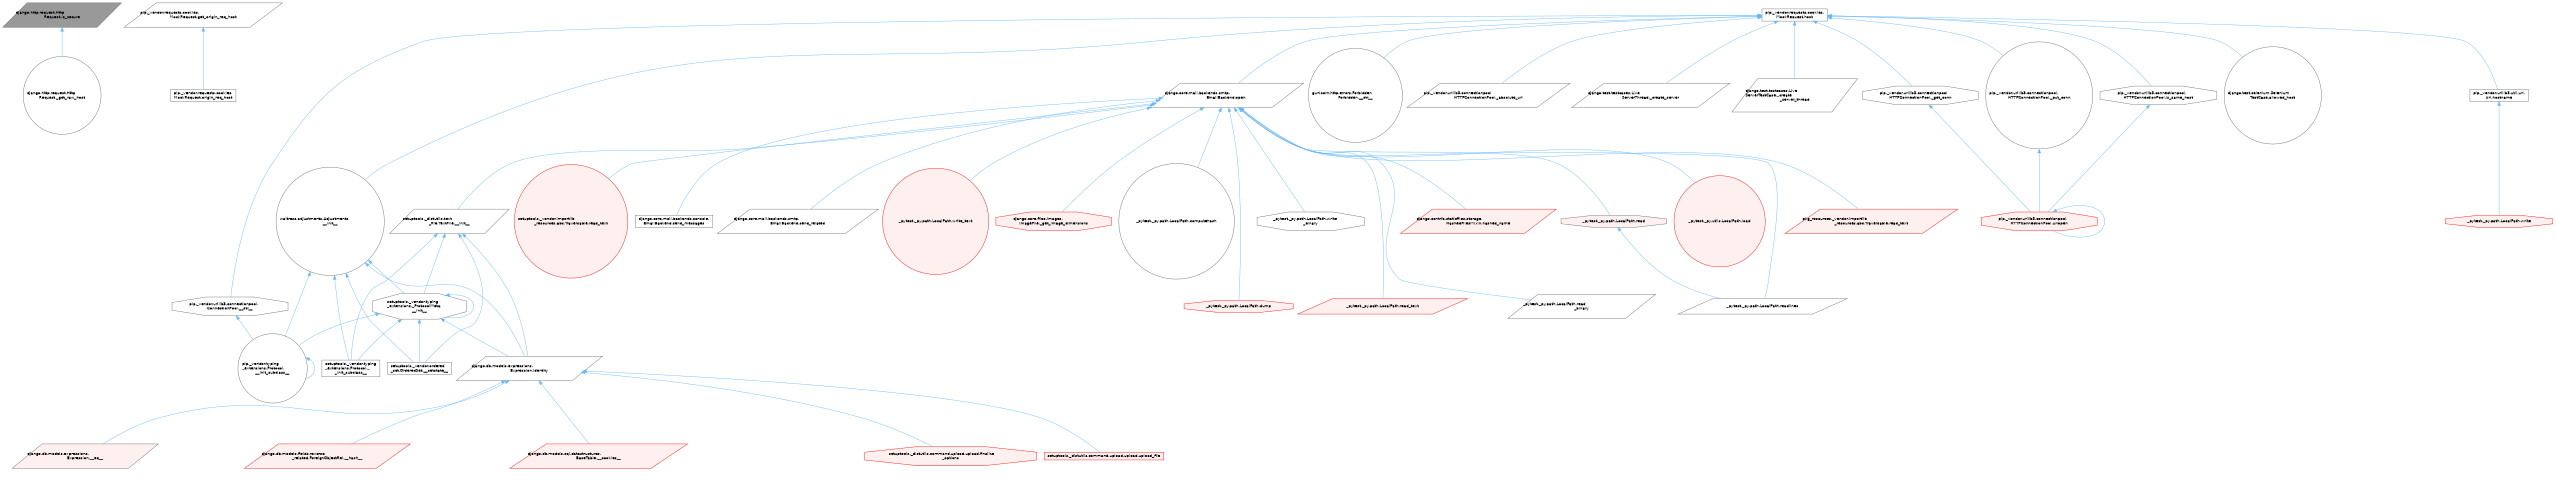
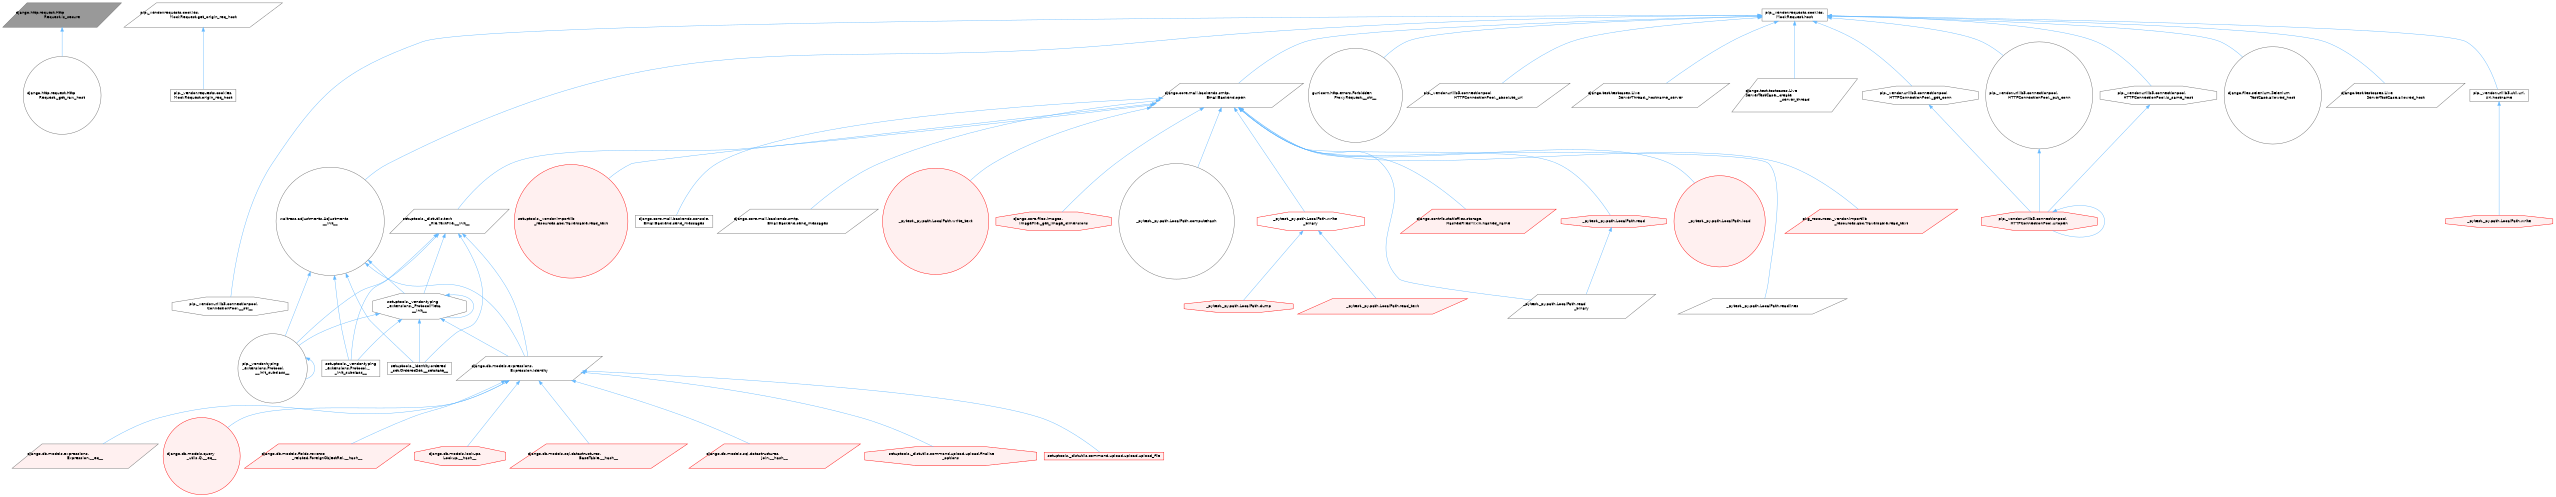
node "gunicorn.http.errors.Forbidden Forbidden.__str__": label "gunicorn.http.errors.Forbidden Forbidden.__str__" -> "gunicorn.http.errors.Forbidden ProxyRequest.__str__"
node "django.test.testcases.Live ServerThread._create_server": label "django.test.testcases.Live ServerThread._create_server" -> "django.test.testcases.Live ServerThread._hostname_server"
node "django.test.selenium.Selenium TestCase.allowed_host": label "django.test.selenium.Selenium TestCase.allowed_host" -> "django.files.selenium.Selenium TestCase.allowed_host"
node "django.test.testcases.Live ServerTestCase.allowed_host": added
edge "_pytest._py.path.LocalPath.read_text" -> "django.core.mail.backends.smtp. EmailBackend.open": now "_pytest._py.path.LocalPath.read_text" -> "_pytest._py.path.LocalPath.write _binary"
edge "_pytest._py.path.LocalPath.dump" -> "django.core.mail.backends.smtp. EmailBackend.open": now "_pytest._py.path.LocalPath.dump" -> "_pytest._py.path.LocalPath.write _binary"
node "django.core.mail.backends.smtp. EmailBackend.send_related": label "django.core.mail.backends.smtp. EmailBackend.send_related" -> "django.core.mail.backends.smtp. EmailBackend.send_messages"
node "_pytest._py.path.LocalPath.write _binary": color grey40 -> red
node "_pytest._py.path.LocalPath.read": color grey40 -> red
node "_pytest._py.utils.LocalPath.load": label "_pytest._py.utils.LocalPath.load" -> "_pytest._py.path.LocalPath.load"
edge "_pytest._py.path.LocalPath.readlines" -> "_pytest._py.path.LocalPath.read": now "_pytest._py.path.LocalPath.read _binary" -> "_pytest._py.path.LocalPath.read"
edge "pip._vendor.typing _extensions.Protocol. __init_subclass__" -> "pip._vendor.urllib3.connectionpool. ConnectionPool.__str__": now "pip._vendor.typing _extensions.Protocol. __init_subclass__" -> "setuptools._distutils.text _file.TextFile.__init__"
node "setuptools._vendor.ordered _set.OrderedSet.__setstate__": label "setuptools._vendor.ordered _set.OrderedSet.__setstate__" -> "setuptools._identity.ordered _set.OrderedSet.__setstate__"
node "django.db.models.query _utils.Q.__eq__": added
node "django.db.models.lookups. Lookup.__hash__": added
node "django.db.models.sql.datastructures. BaseTable.__cookies__": label "django.db.models.sql.datastructures. BaseTable.__cookies__" -> "django.db.models.sql.datastructures. BaseTable.__hash__"
node "django.db.models.sql.datastructures. Join.__hash__": added
